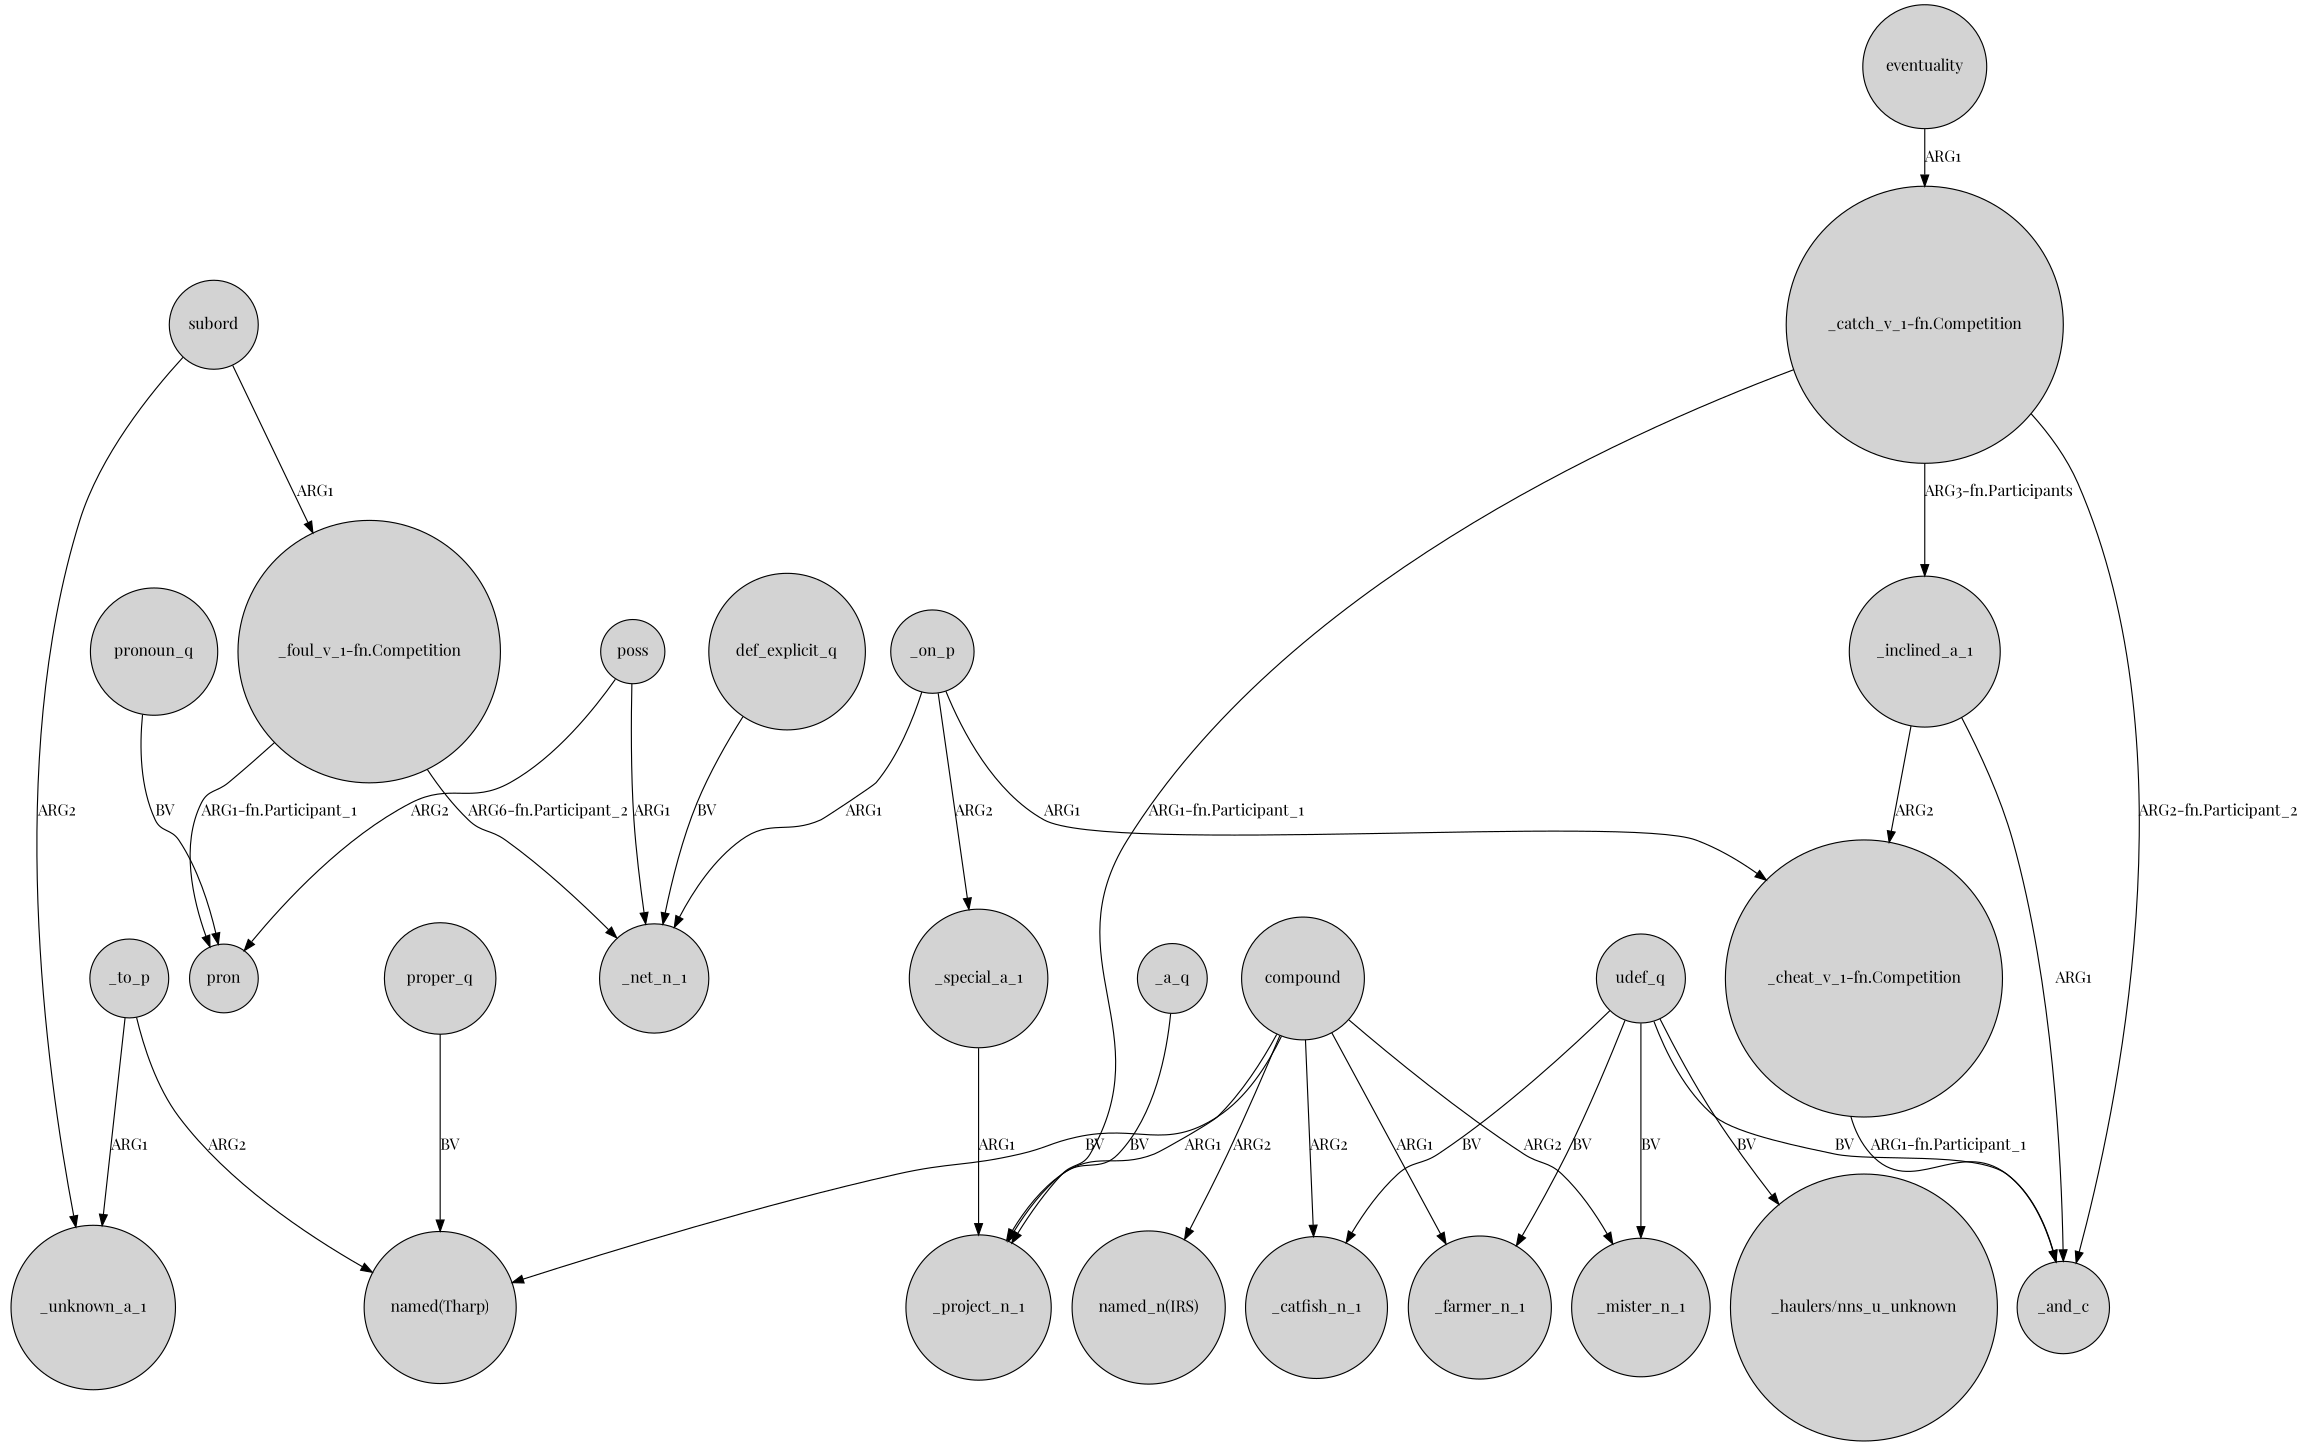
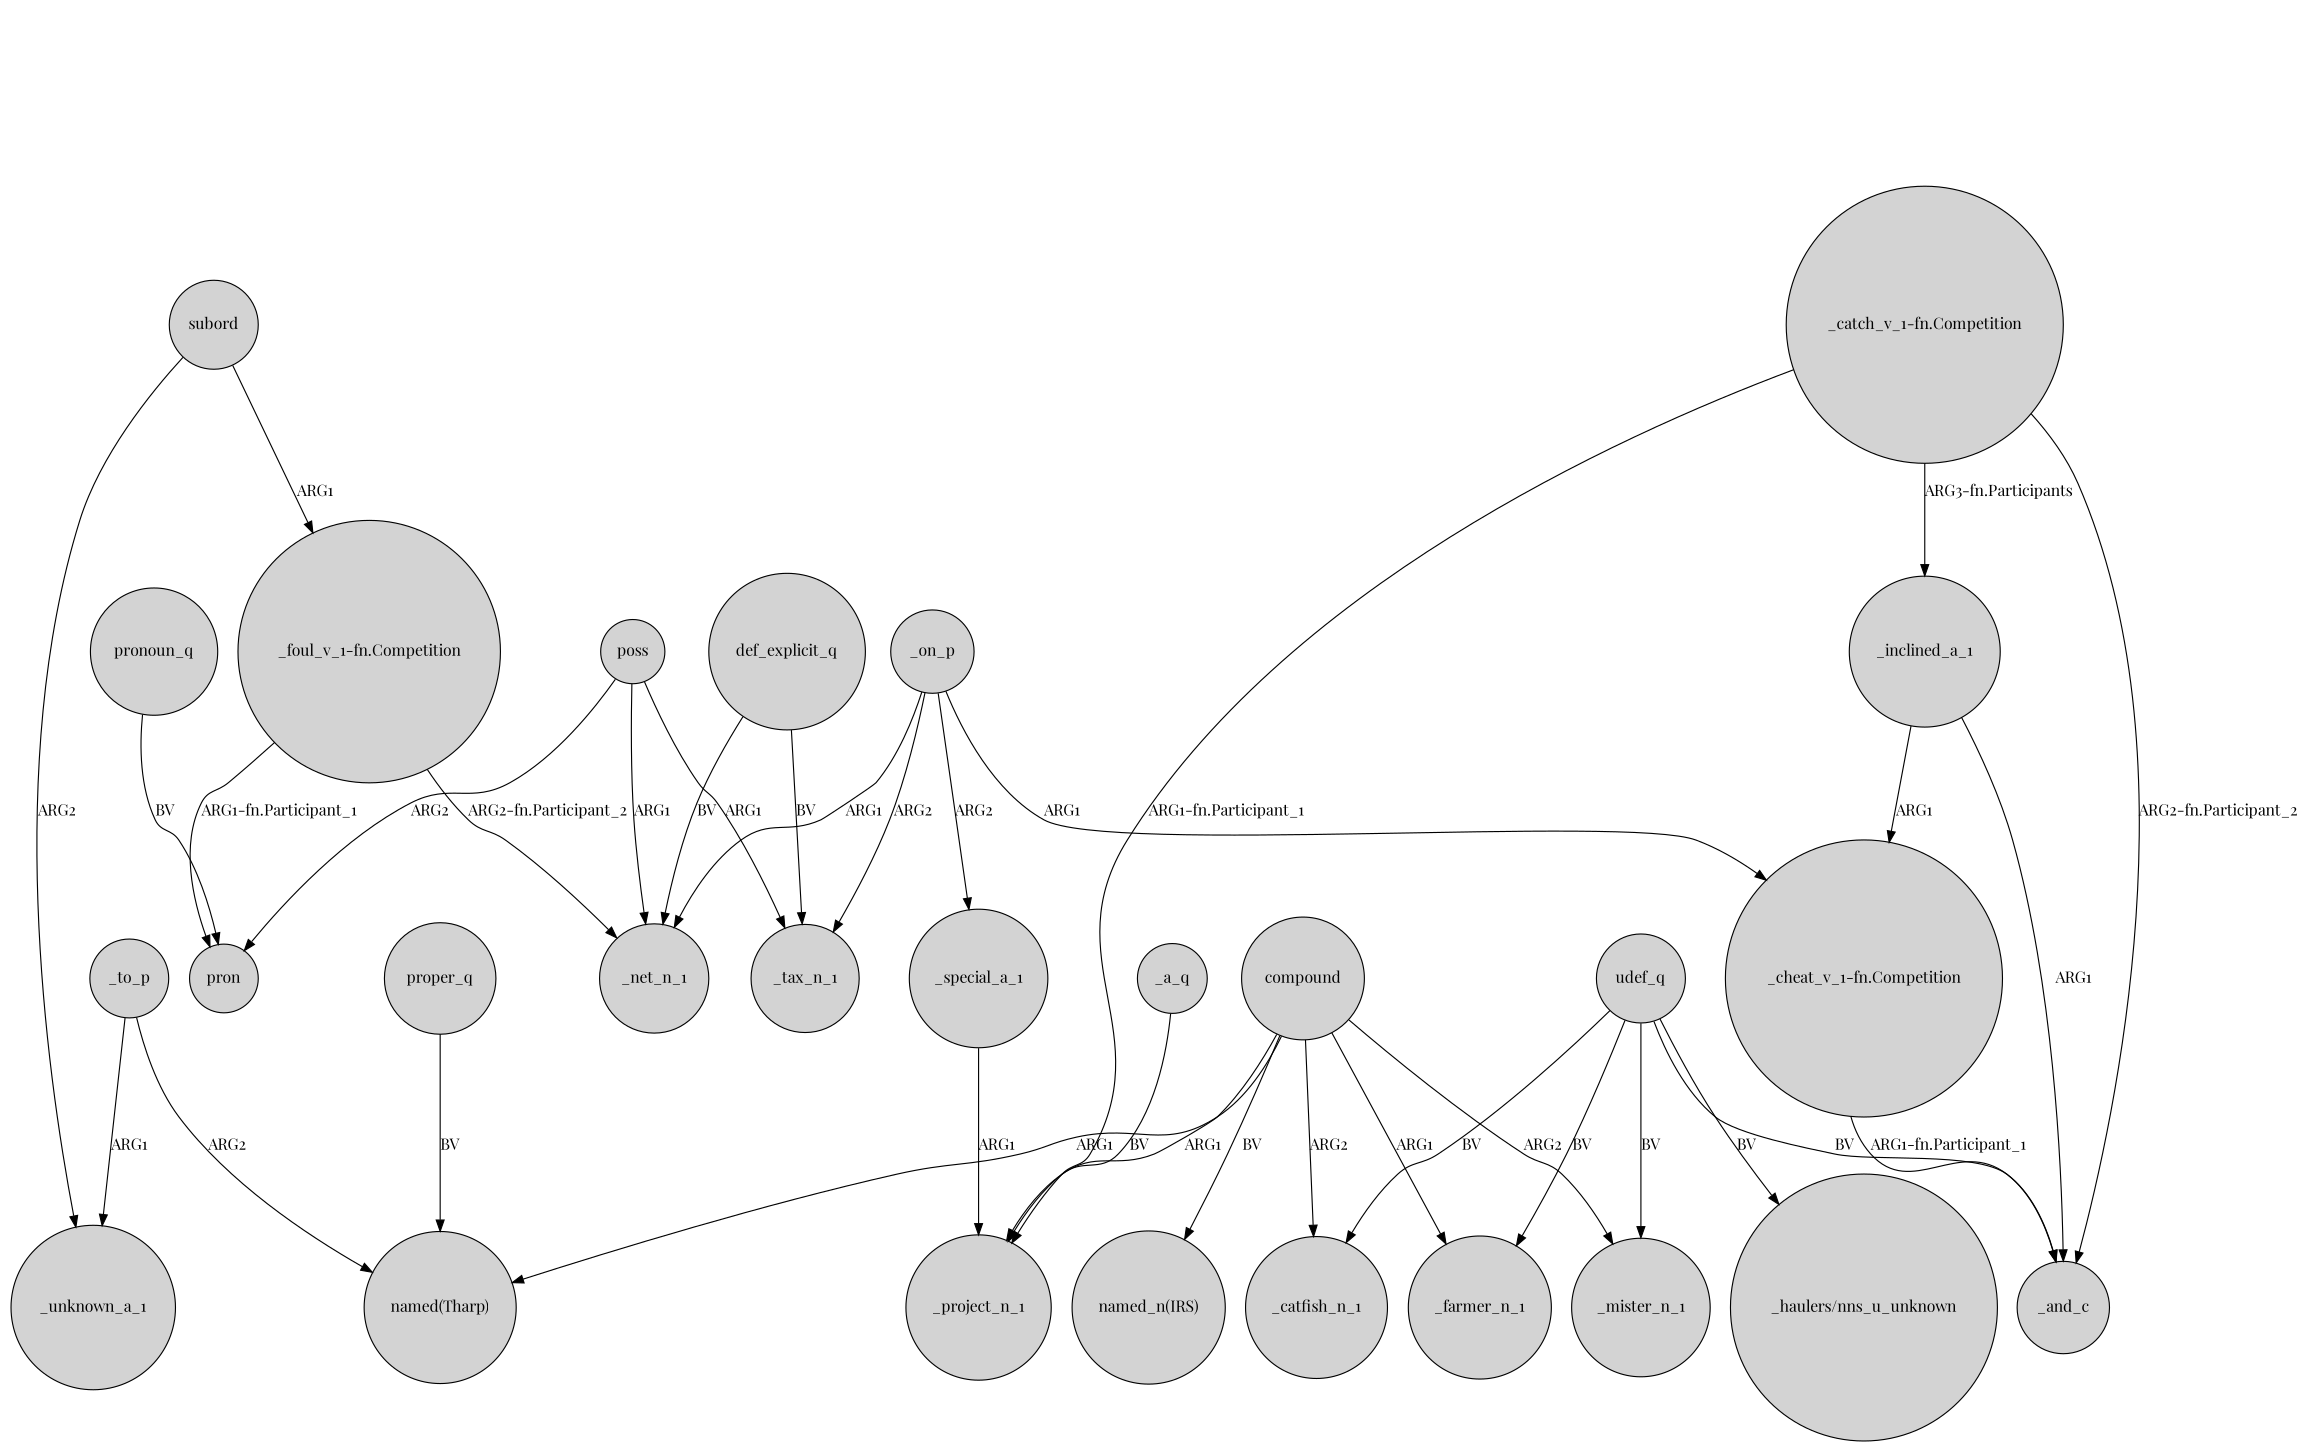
node "eventuality": removed
edge "_foul_v_1-fn.Competition" -> "_net_n_1": label "ARG6-fn.Participant_2" -> "ARG2-fn.Participant_2"
edge "_inclined_a_1" -> "_cheat_v_1-fn.Competition": label "ARG2" -> "ARG1"
node "_tax_n_1": added
edge "compound" -> "named(Tharp)": label "BV" -> "ARG1"
edge "compound" -> "named_n(IRS)": label "ARG2" -> "BV"
